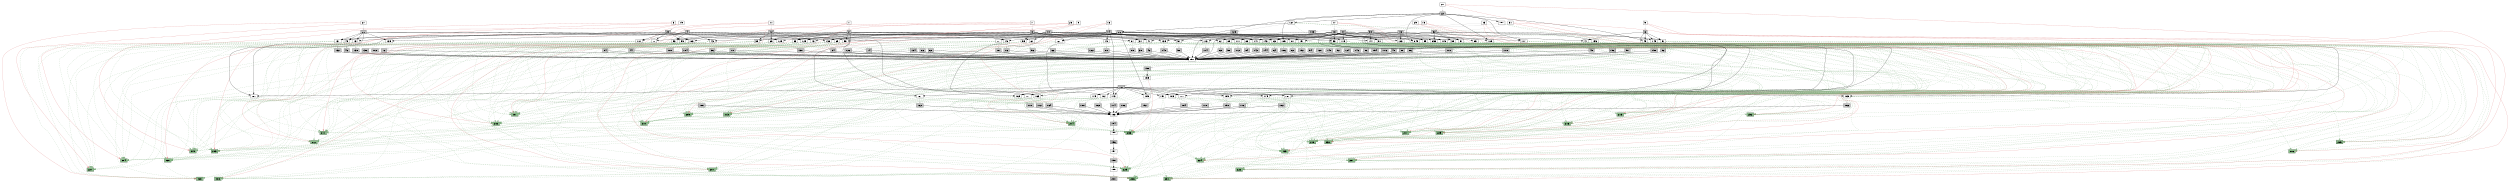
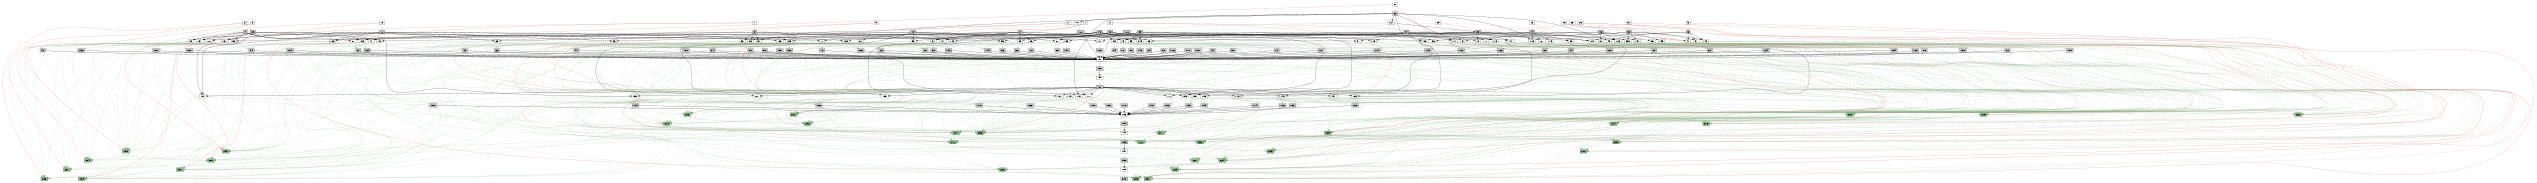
edge "12" -> "77": added
node "48": removed
edge "32" -> "191": color black -> gray
